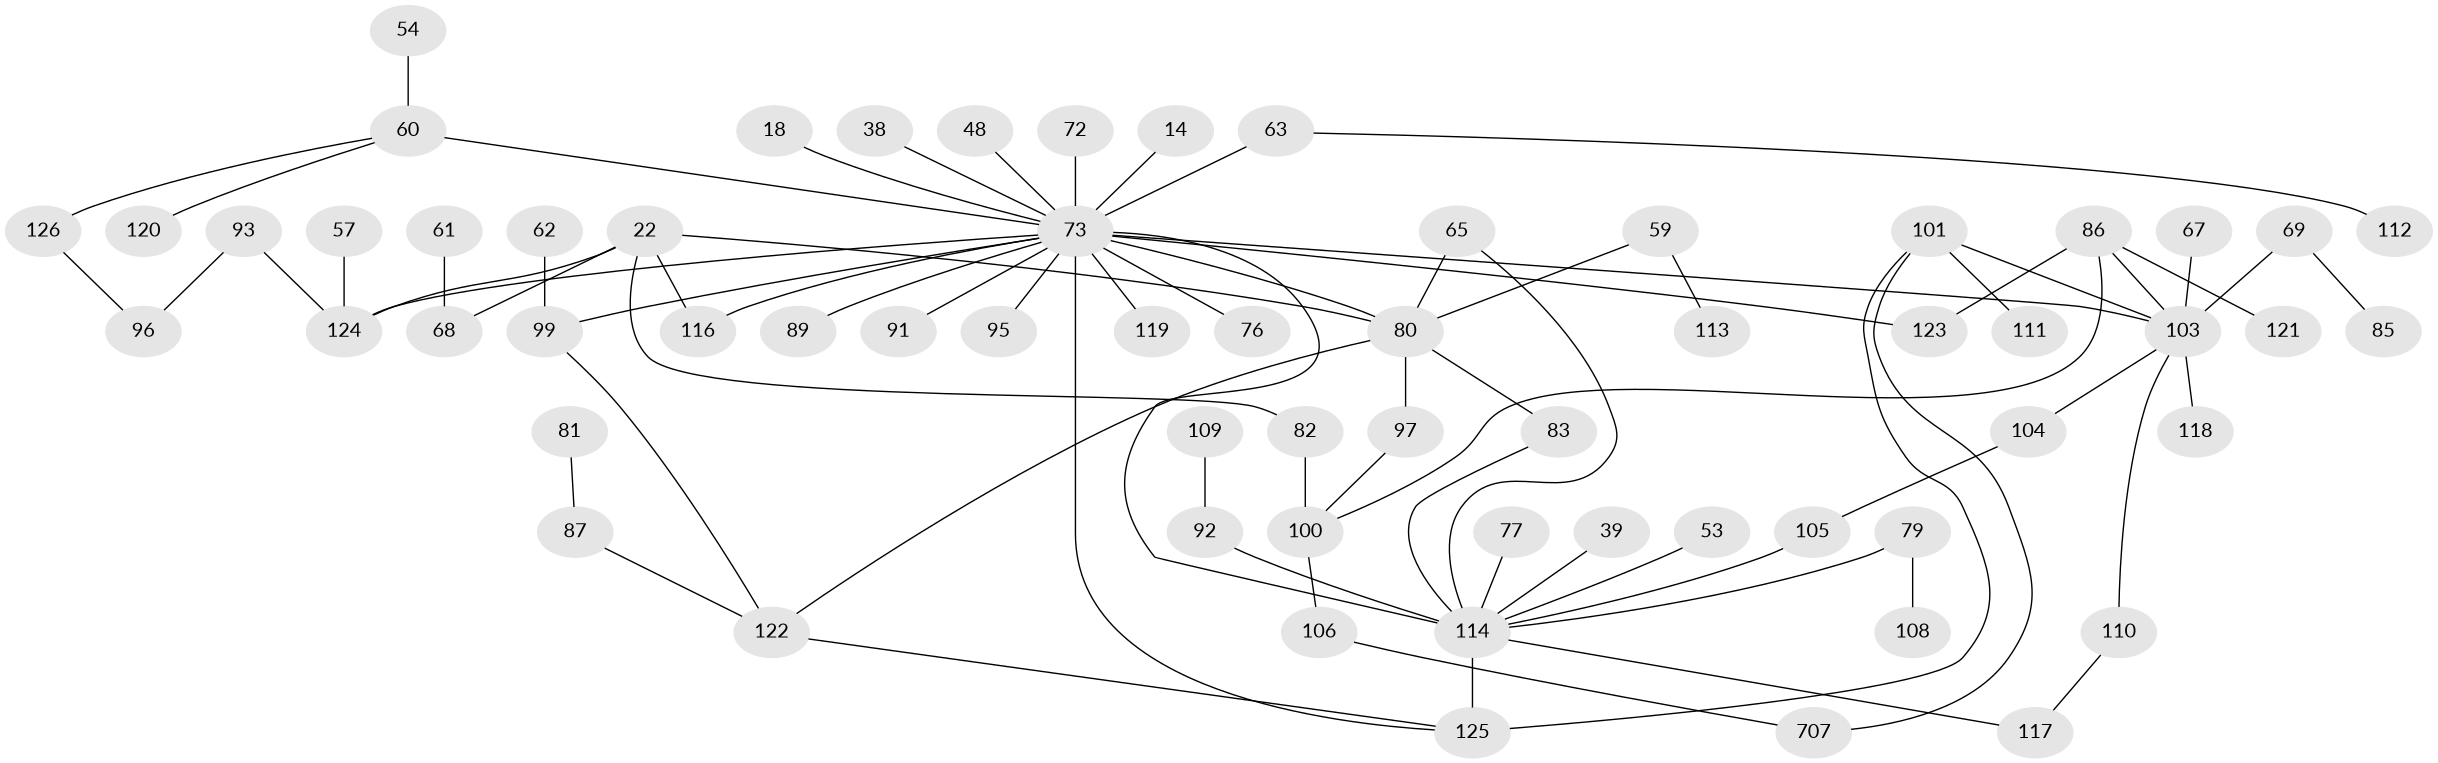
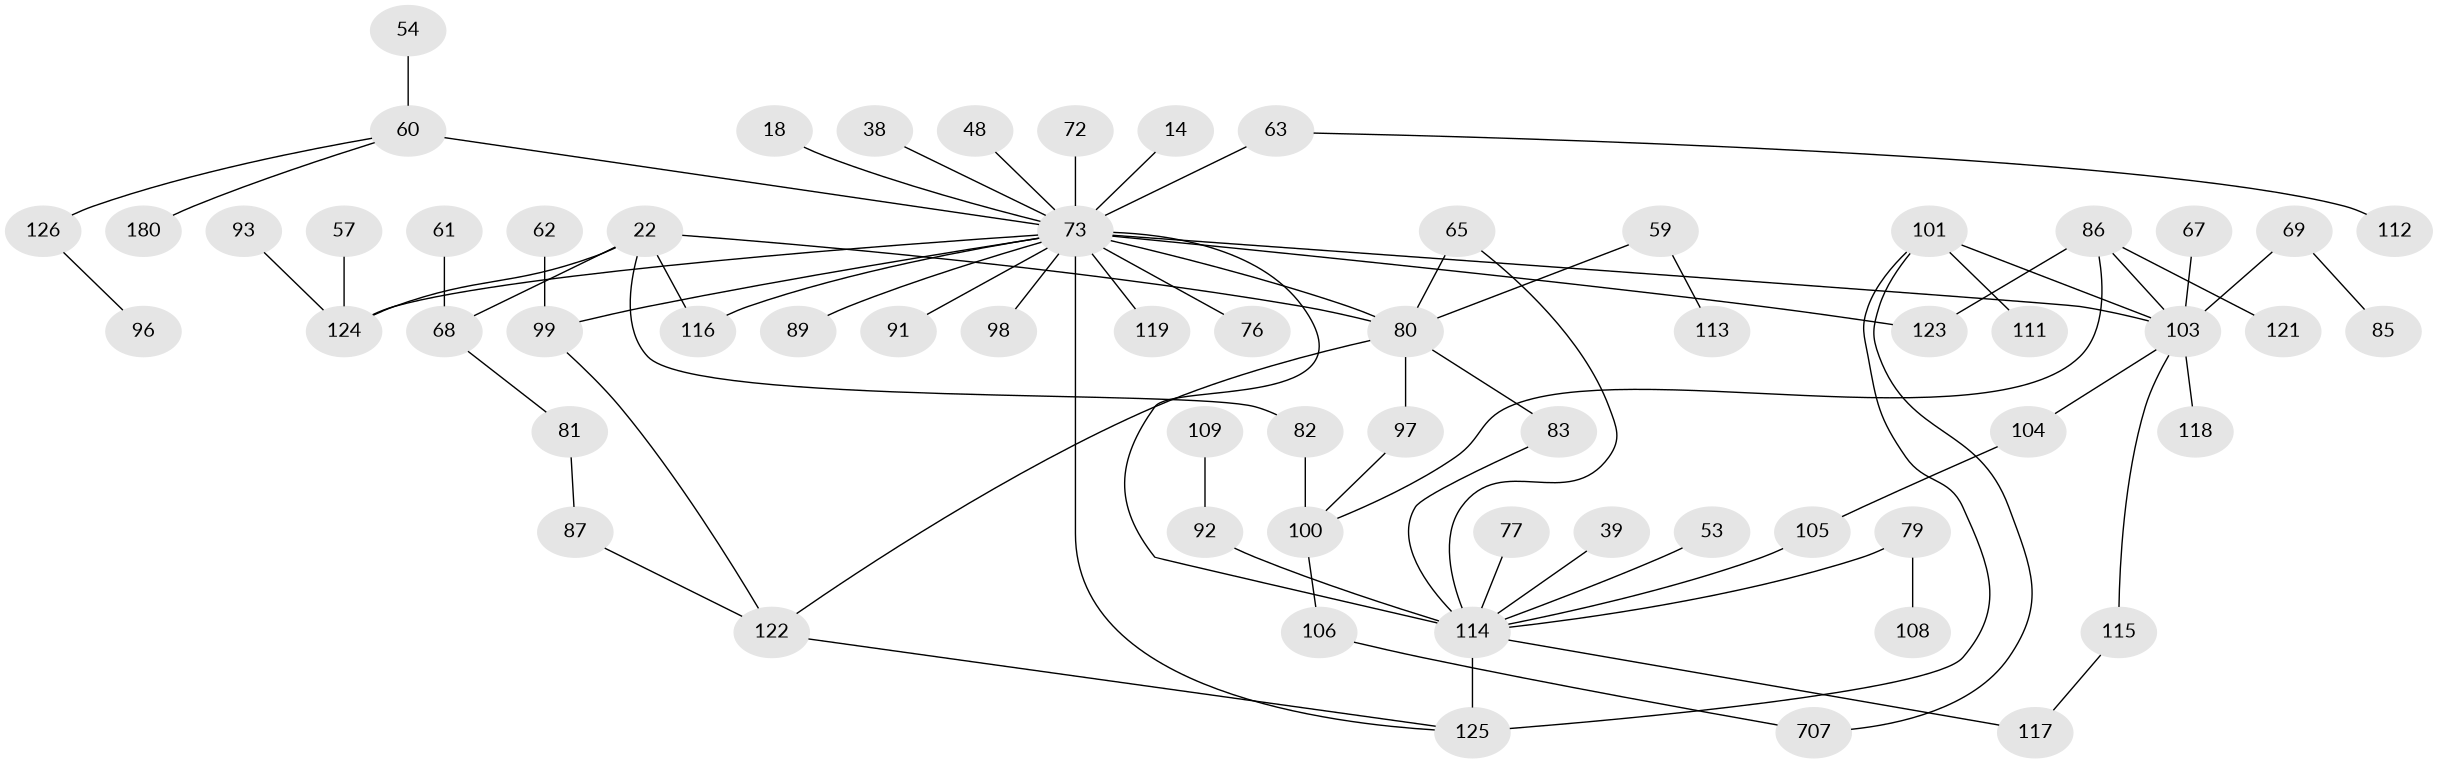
node "120": label "120" -> "180"
edge "93" -- "96": removed
node "95": label "95" -> "98"
edge "68" -- "81": added
node "110": label "110" -> "115"
